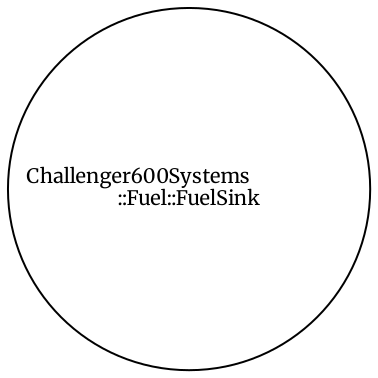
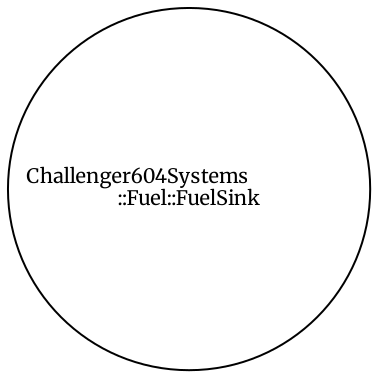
node "Challenger600Systems ::Fuel::FuelSink": label "Challenger600Systems ::Fuel::FuelSink" -> "Challenger604Systems ::Fuel::FuelSink"
